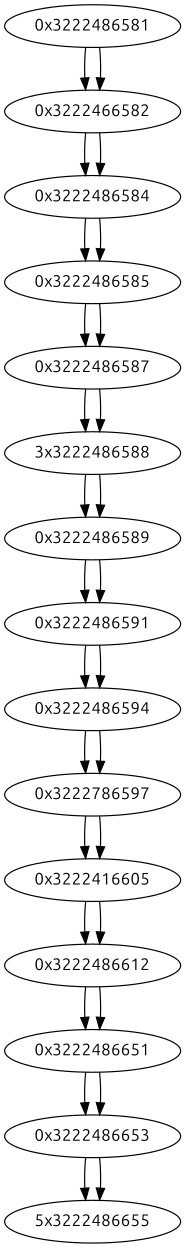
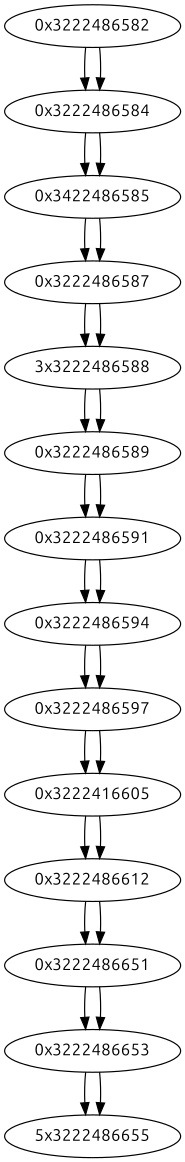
node "0x3222486581": removed
node "0x3222466582": label "0x3222466582" -> "0x3222486582"
node "0x3222486585": label "0x3222486585" -> "0x3422486585"
node "0x3222786597": label "0x3222786597" -> "0x3222486597"
